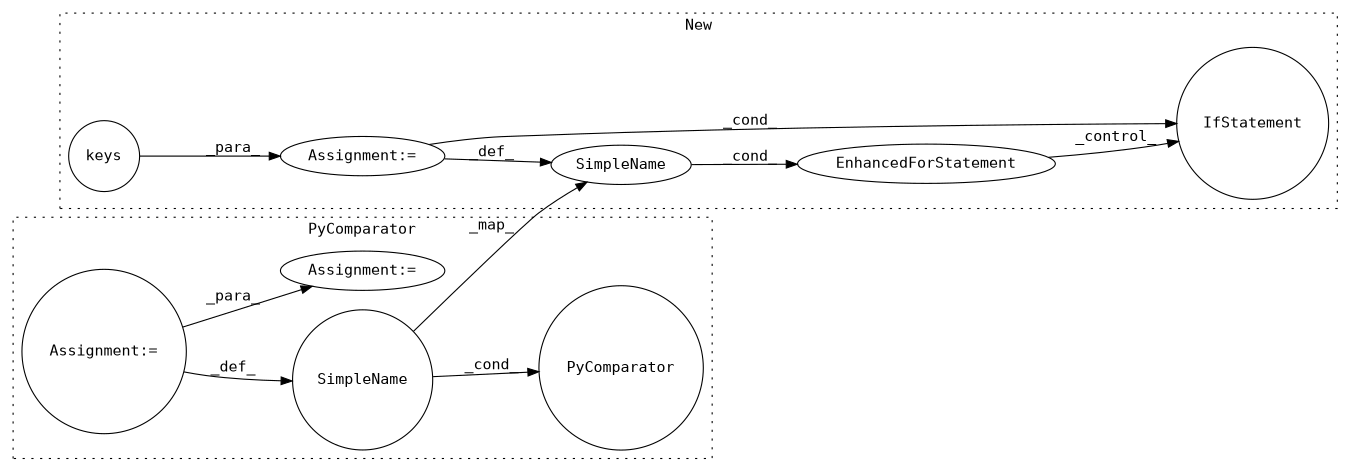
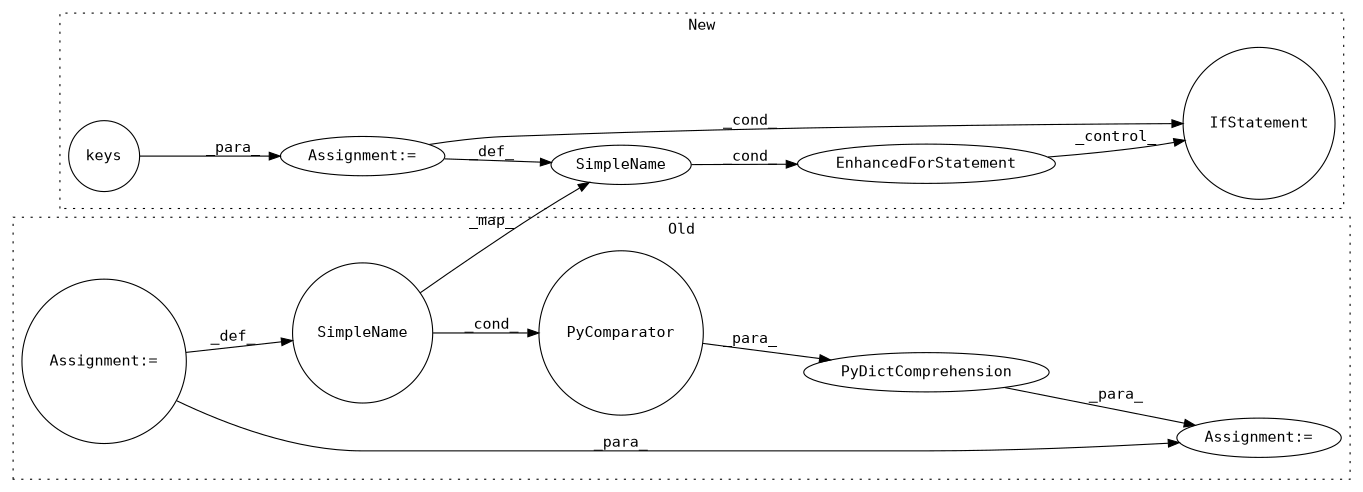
cluster "PyComparator": label "PyComparator" -> "Old"
node "PyDictComprehension": added
